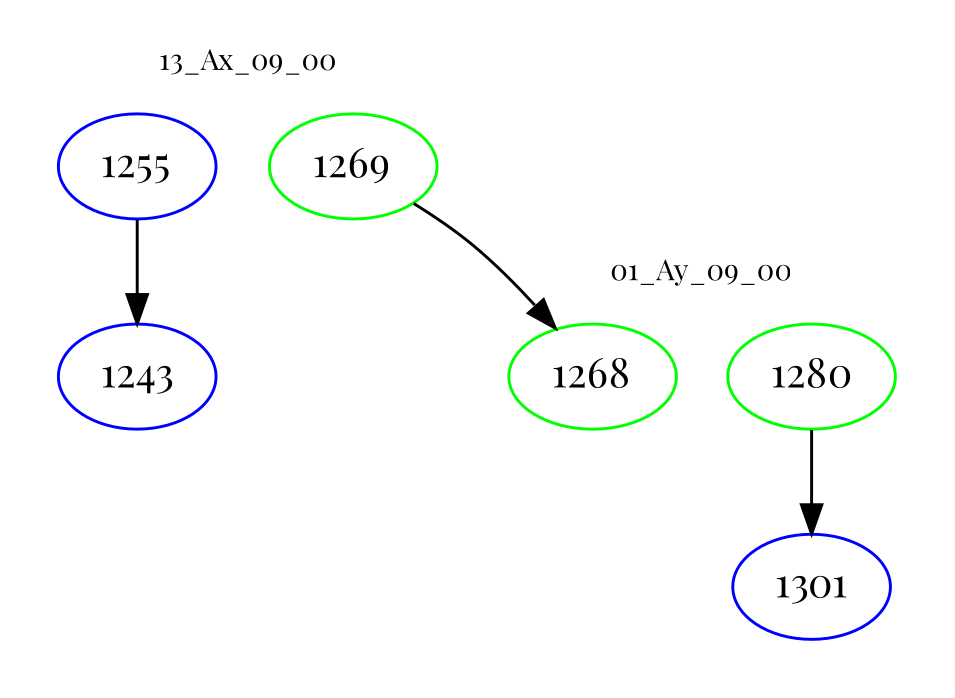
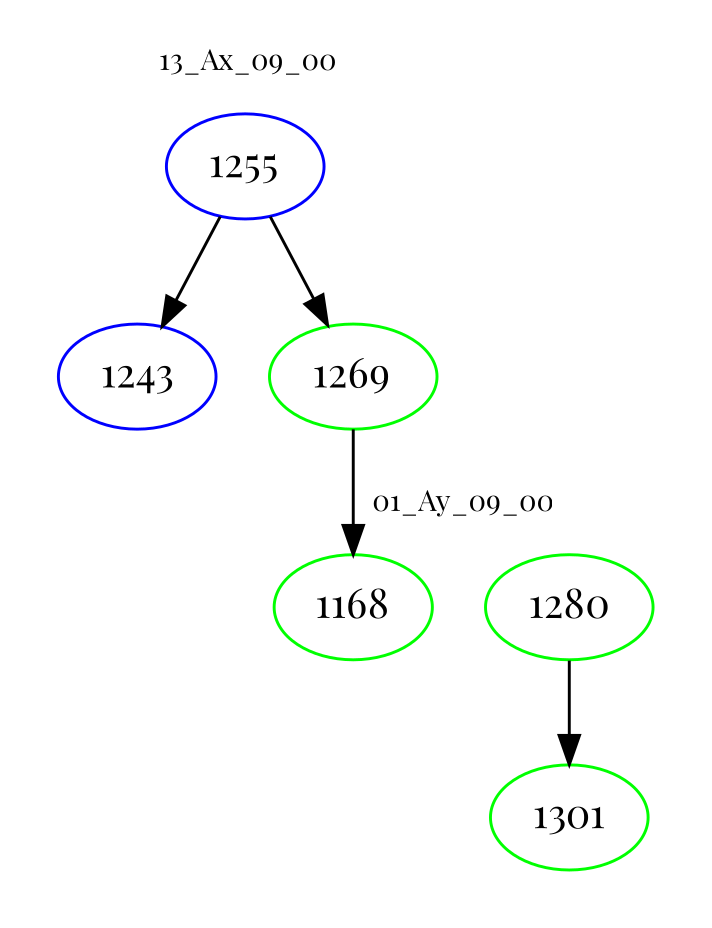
edge "1255" -> "1269": added
node "1268": label "1268" -> "1168"
node "1301": color blue -> green
